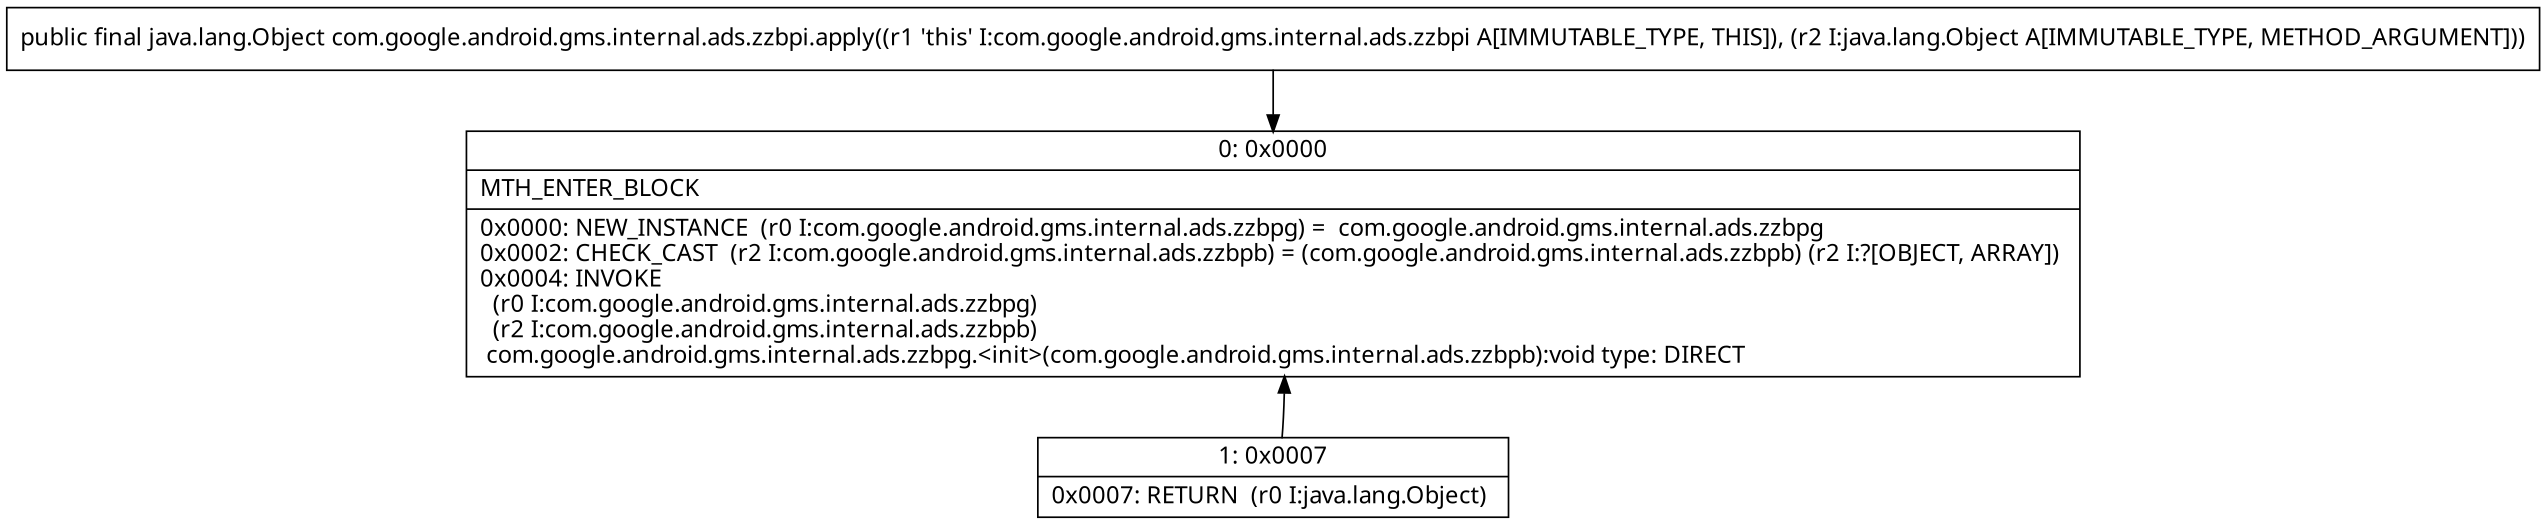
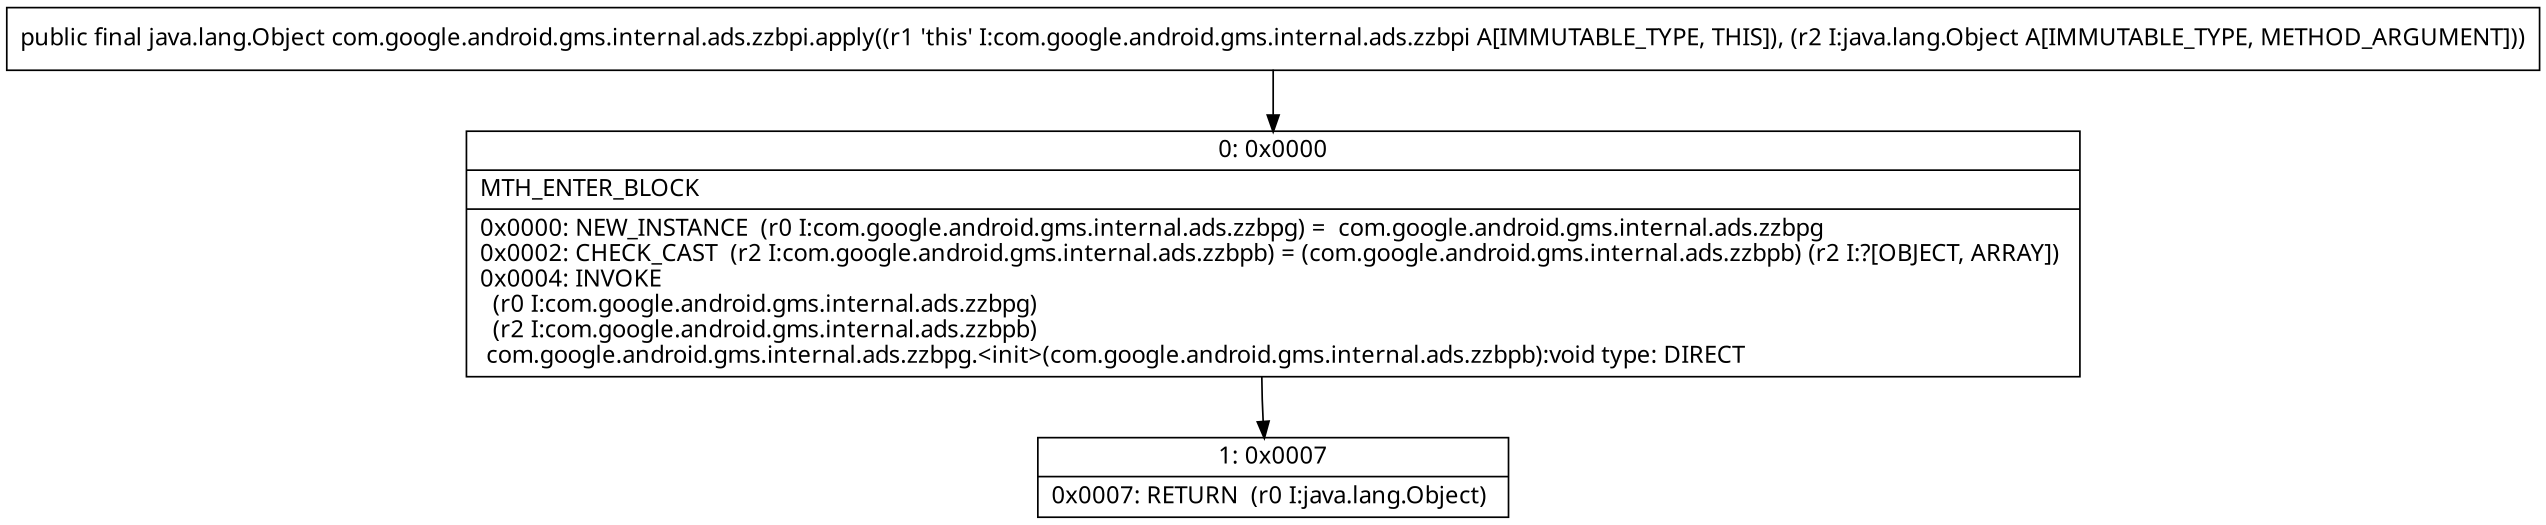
edge "1: 0x0007" -> "0: 0x0000": reversed
